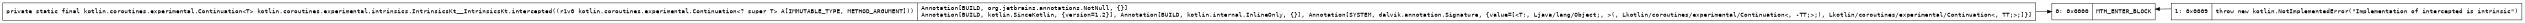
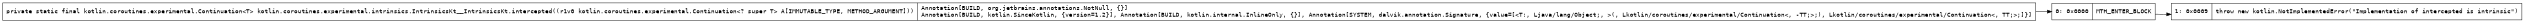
edge "1: 0x0009" -> "0: 0x0000": reversed
